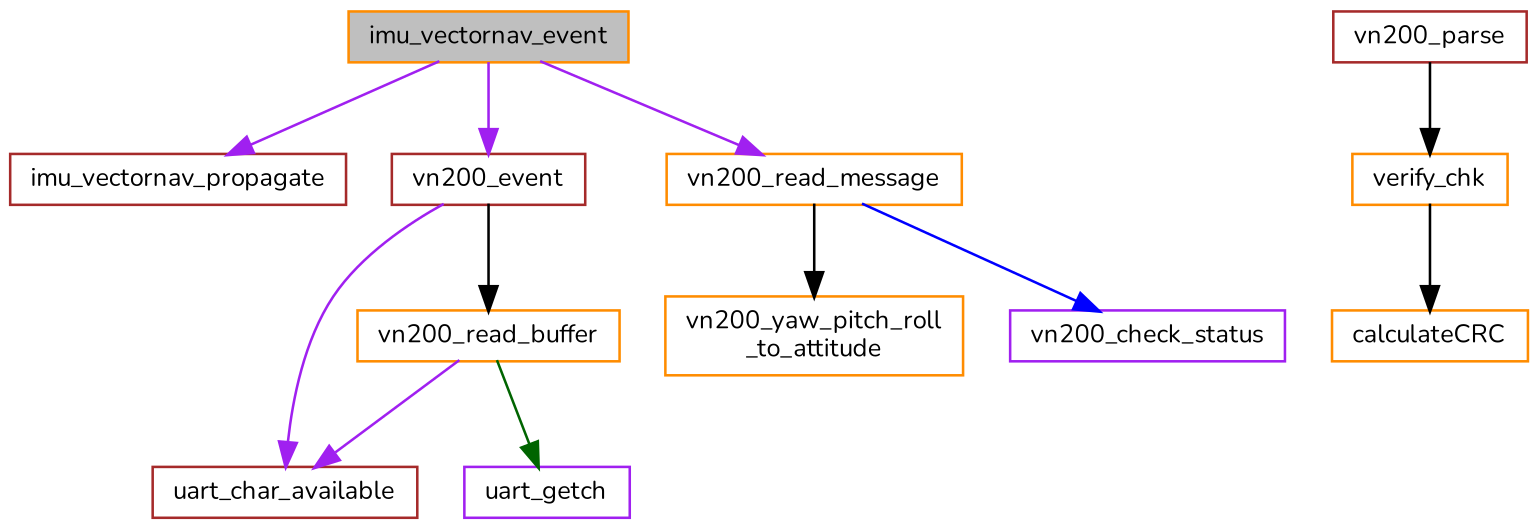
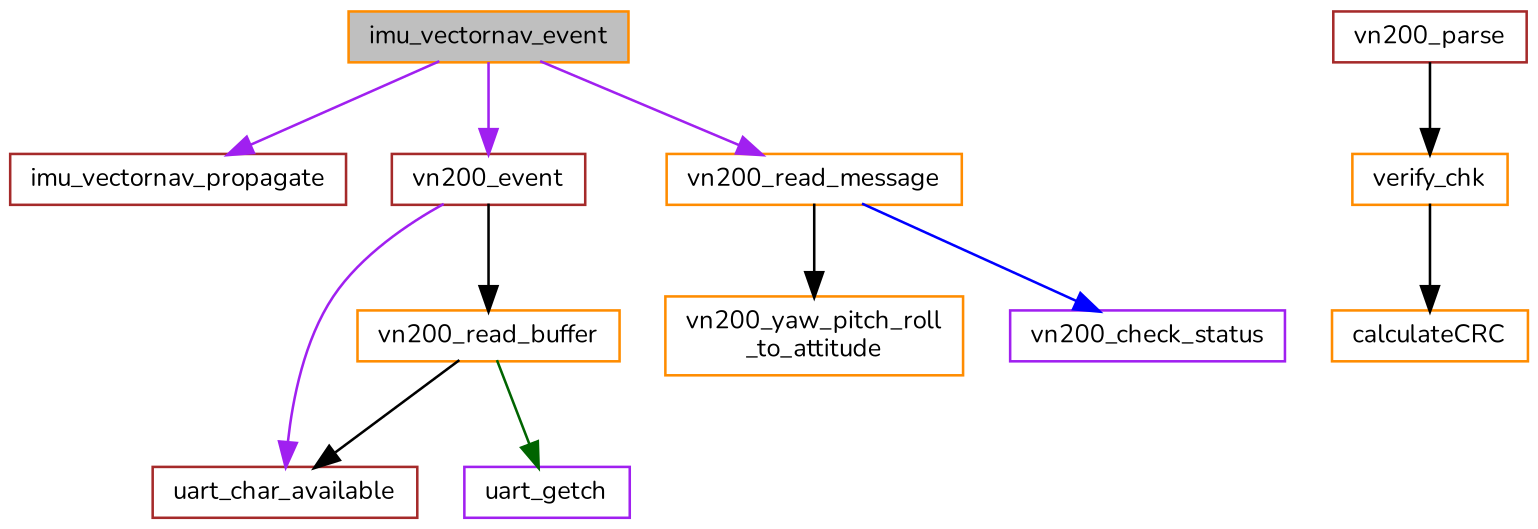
edge "vn200_read_buffer" -> "uart_char_available": color purple -> black
